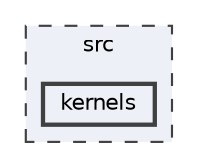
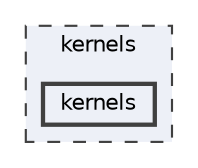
cluster "src": label "src" -> "kernels"
